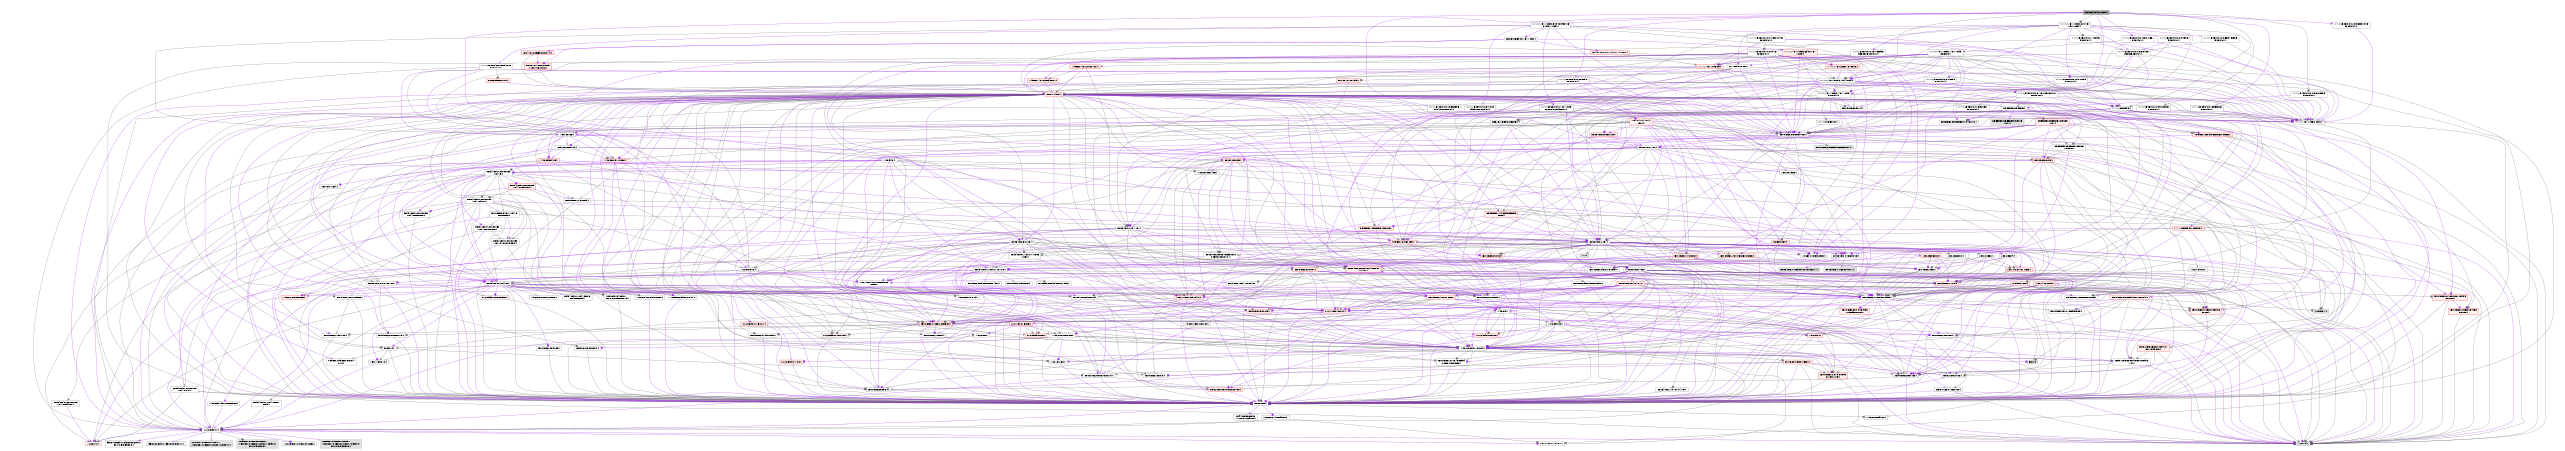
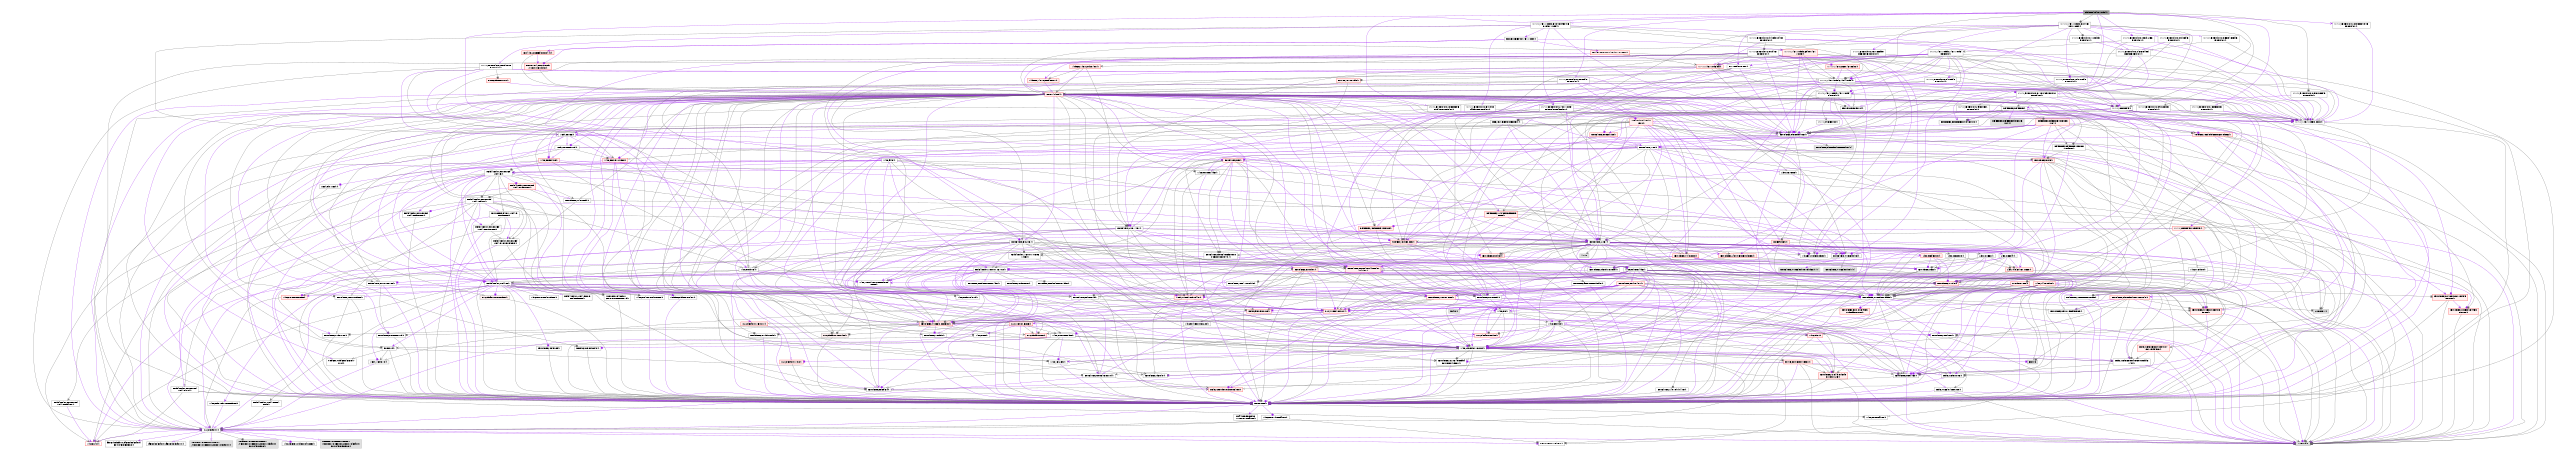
node "stdint.h": added
node "Templates/IsArrayOrRefOf TypeByPredicate.h": label "Templates/IsArrayOrRefOf TypeByPredicate.h" -> "Templates/IsArrayOrRefOf FormatStringSan.h"
